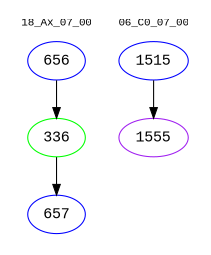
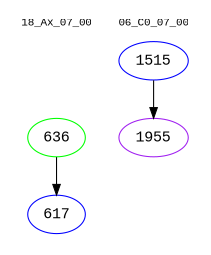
node "656": removed
node "336": label "336" -> "636"
node "1555": label "1555" -> "1955"
node "657": label "657" -> "617"
